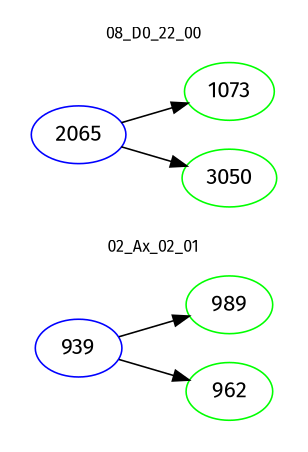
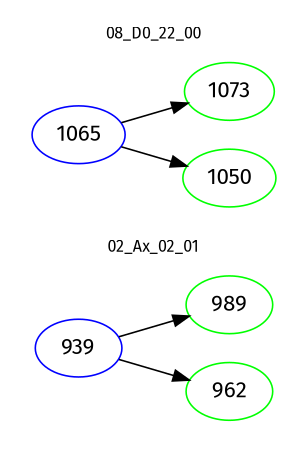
node "2065": label "2065" -> "1065"
node "3050": label "3050" -> "1050"
